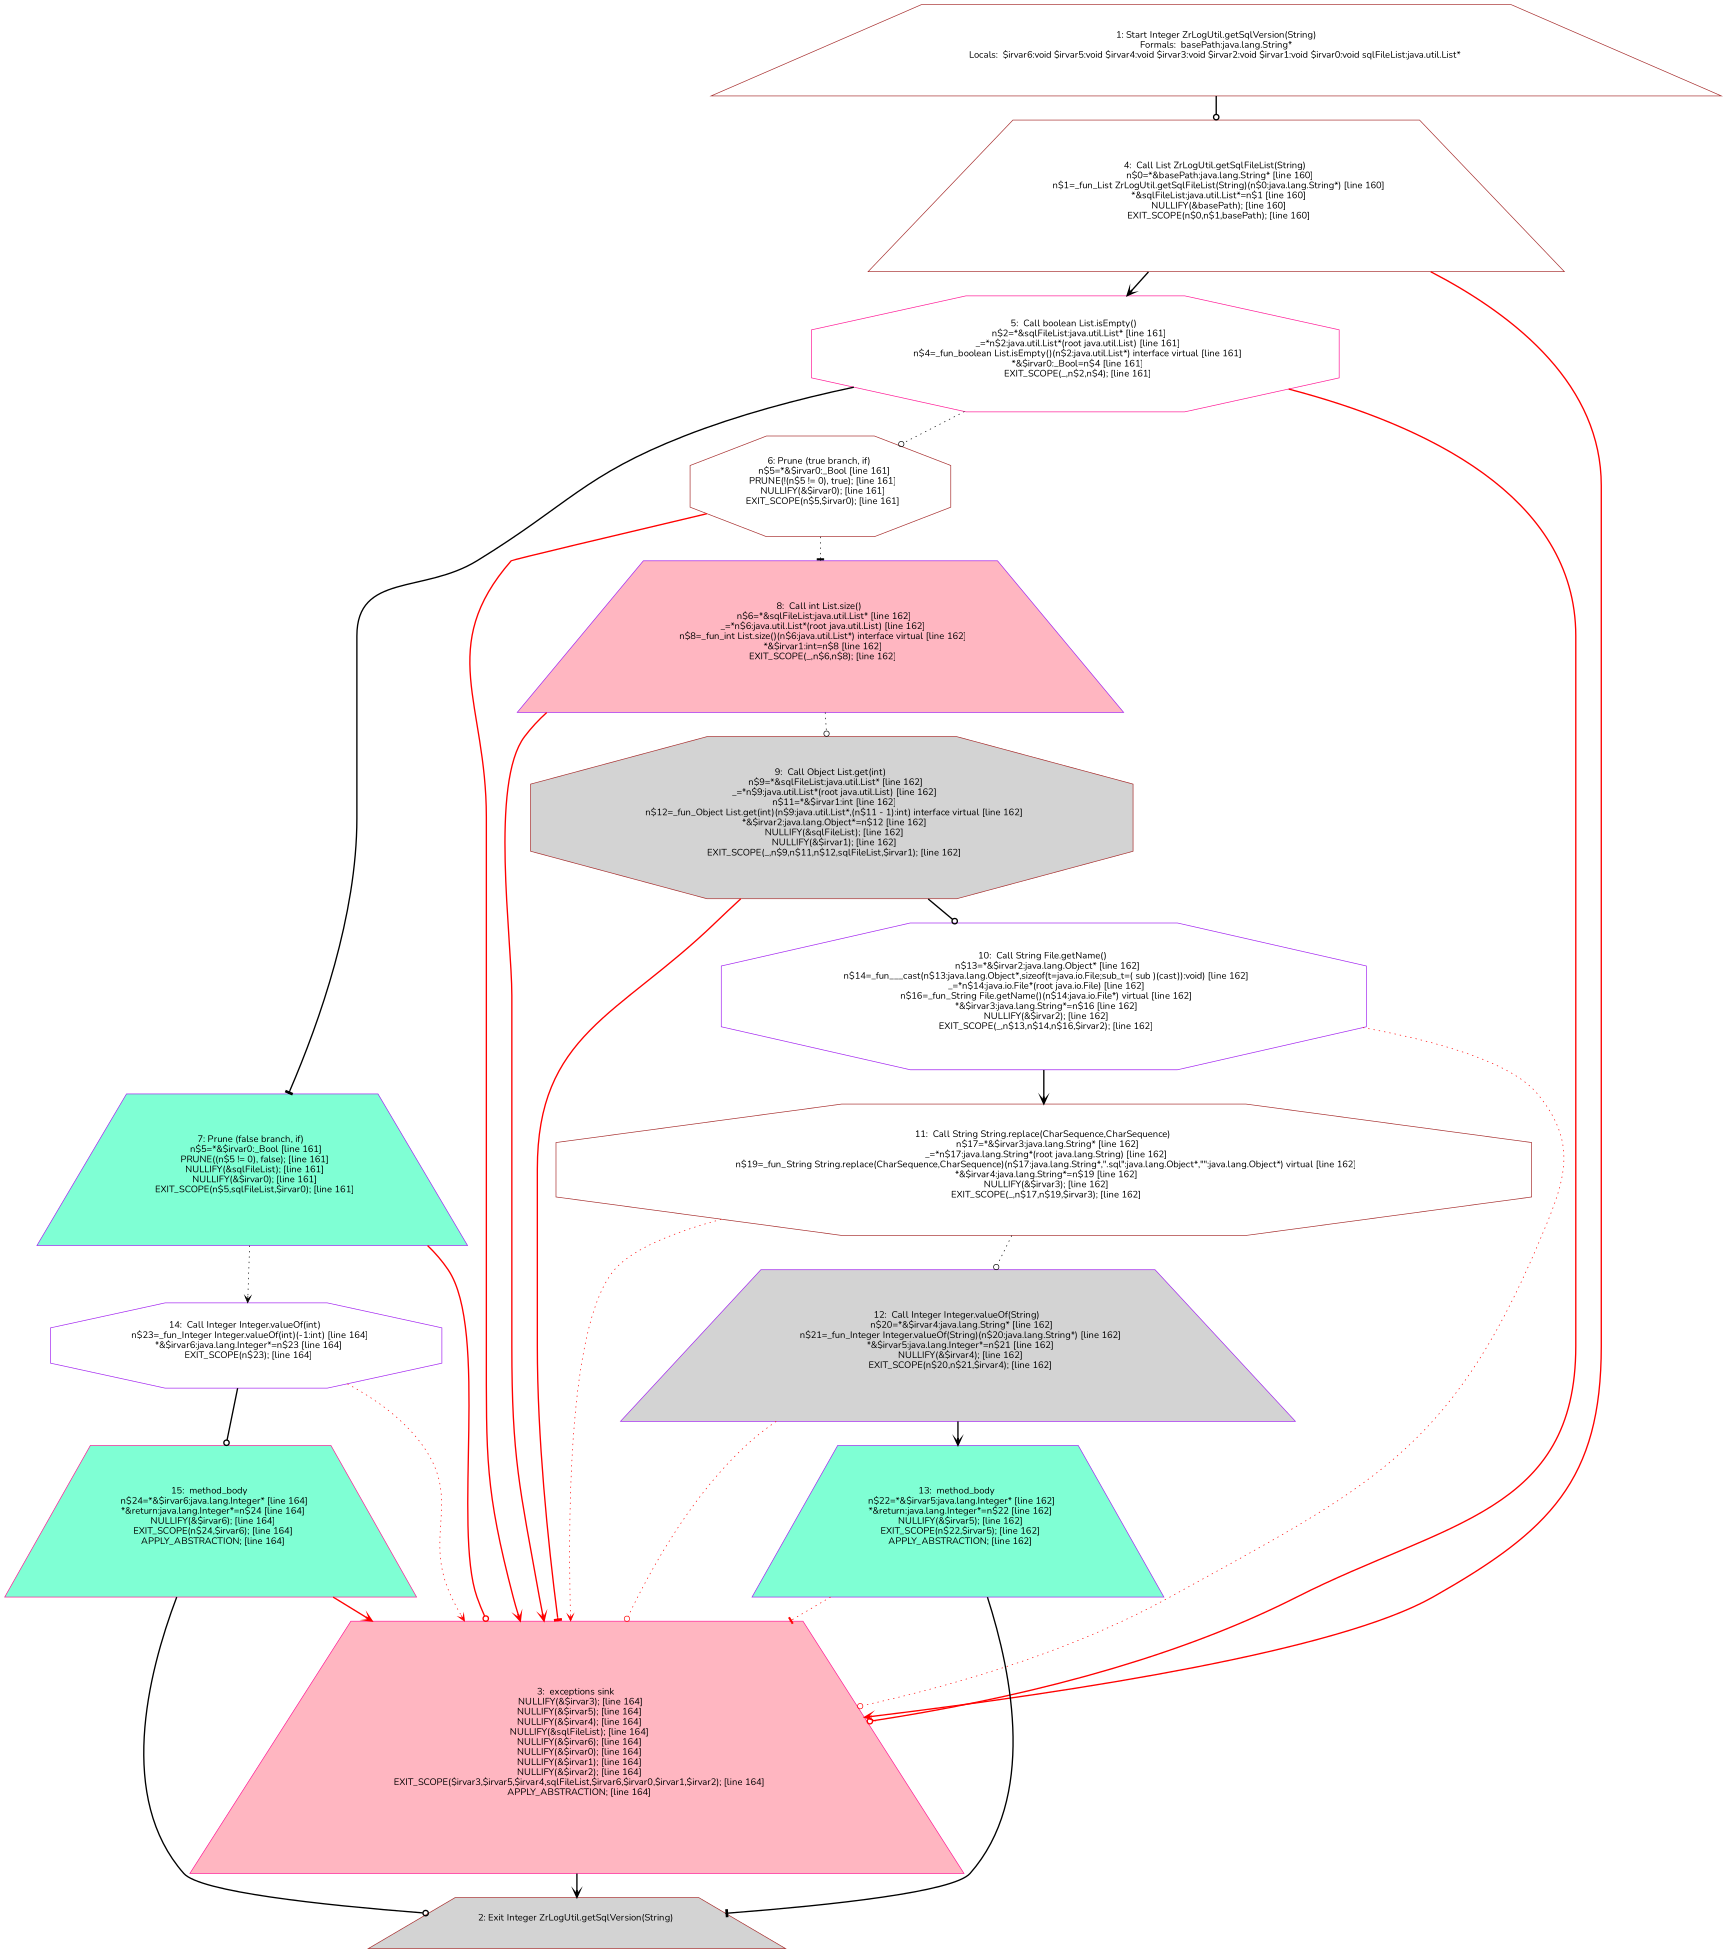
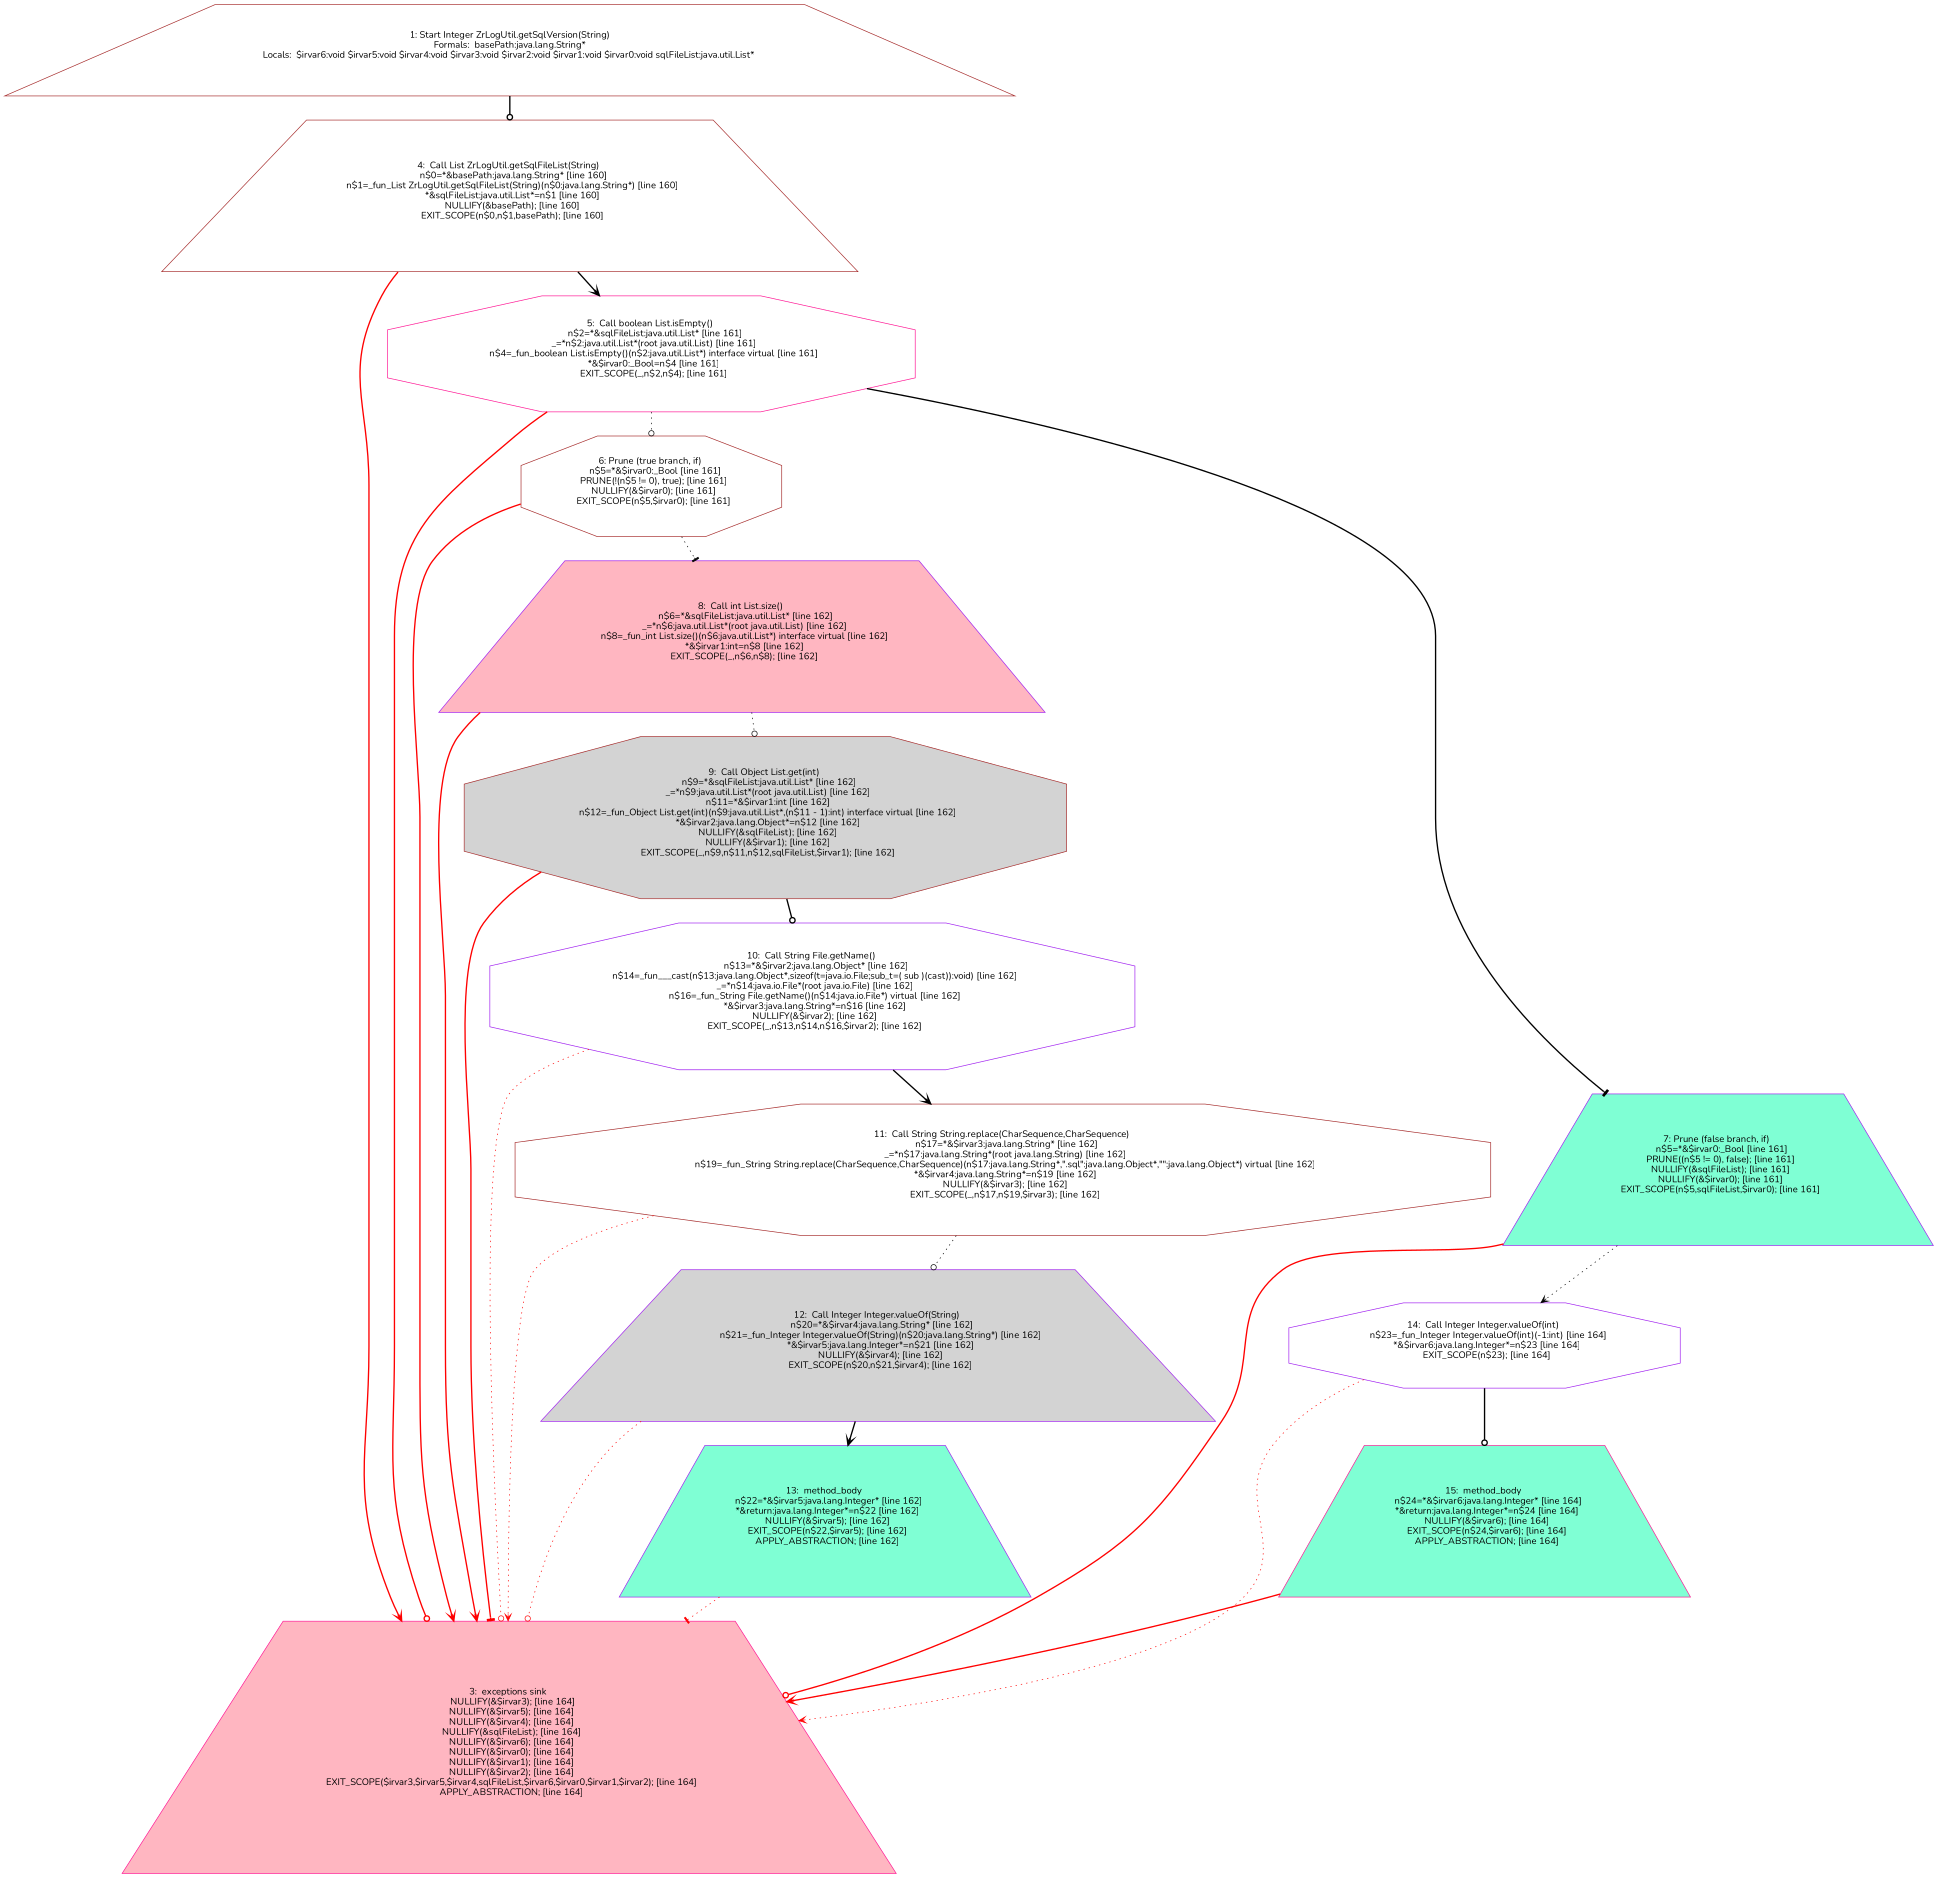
node "2: Exit Integer ZrLogUtil.getSqlVersion(String)": removed
